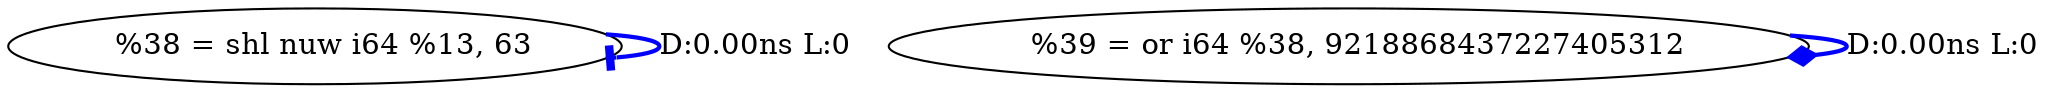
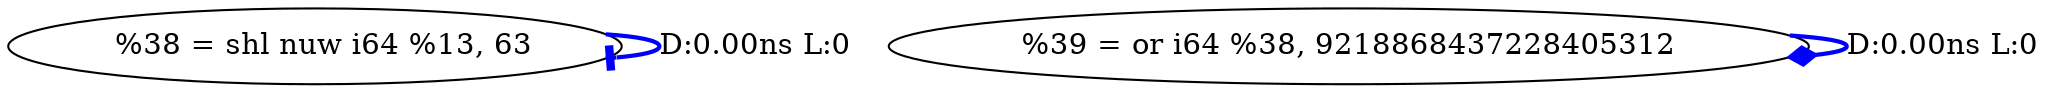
node "%39 = or i64 %38, 9218868437227405312": label "%39 = or i64 %38, 9218868437227405312" -> "%39 = or i64 %38, 9218868437228405312"
